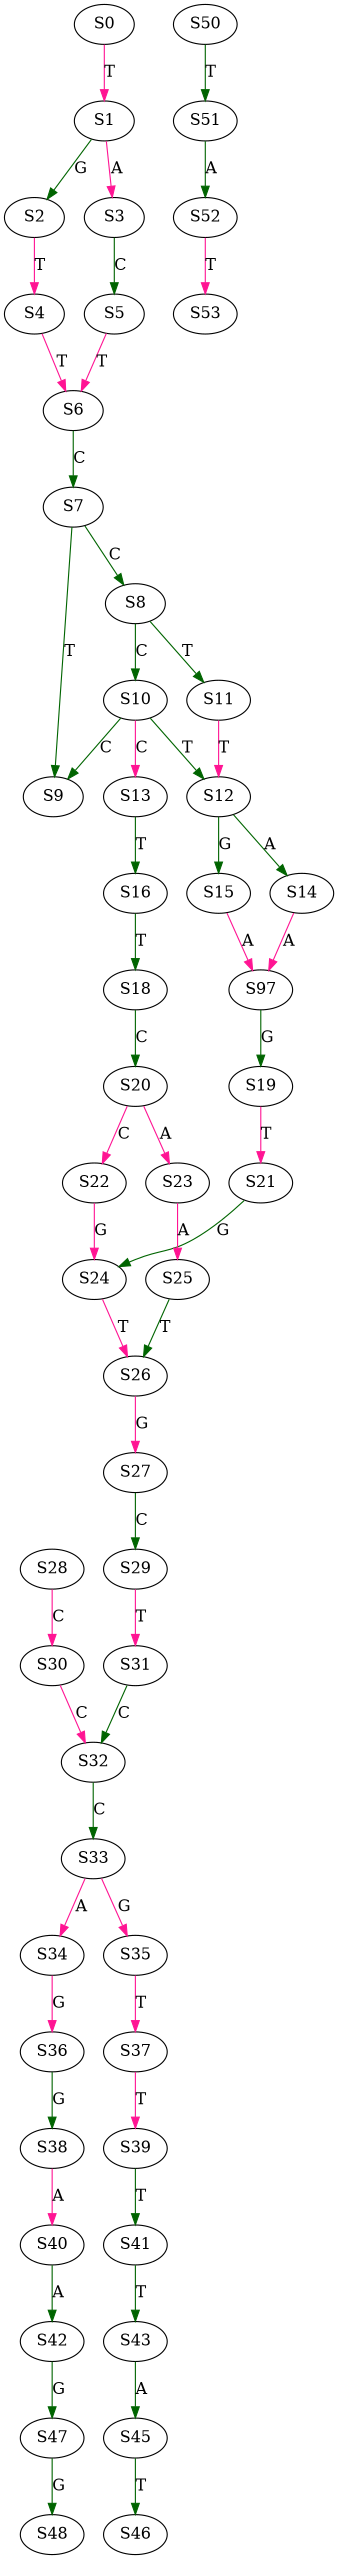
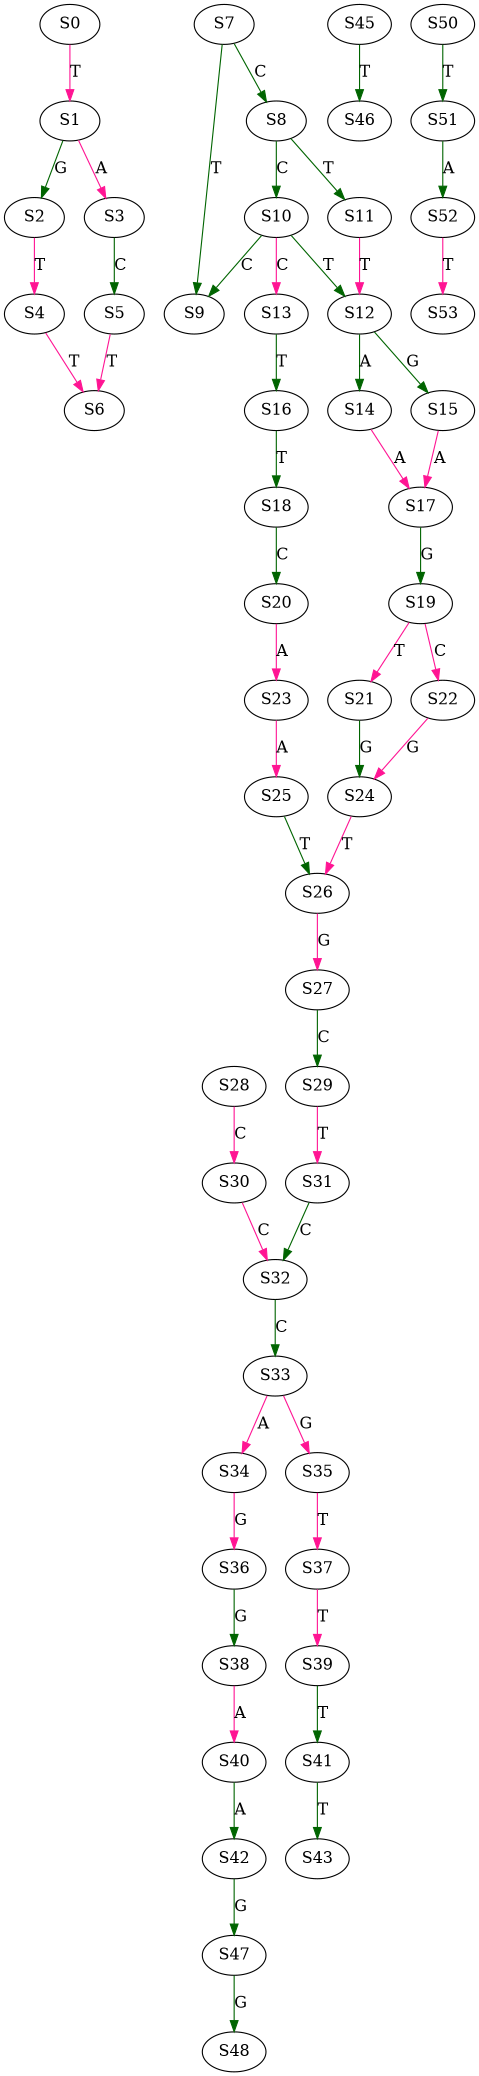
edge "S6" -> "S7": removed, label "C"
node "S97": label "S97" -> "S17"
edge "S20" -> "S22": now "S19" -> "S22"
edge "S43" -> "S45": removed, label "A"
